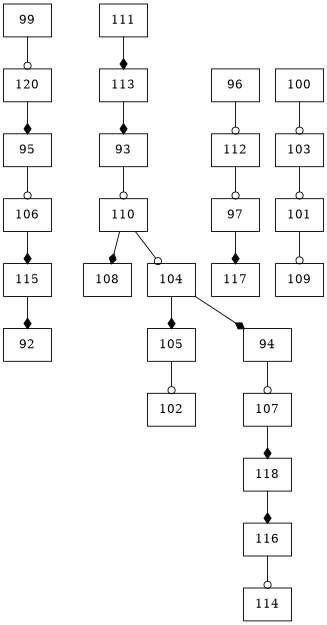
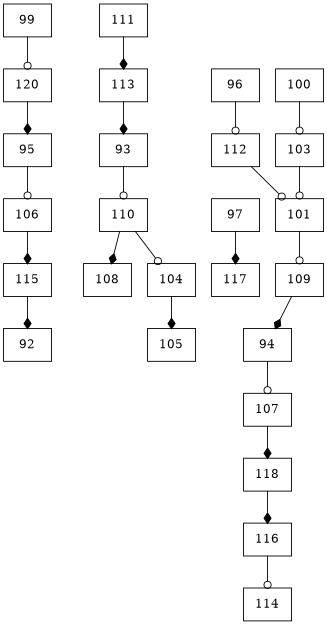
edge "112" -> "97": now "112" -> "101"
edge "104" -> "94": now "109" -> "94"
node "102": removed
